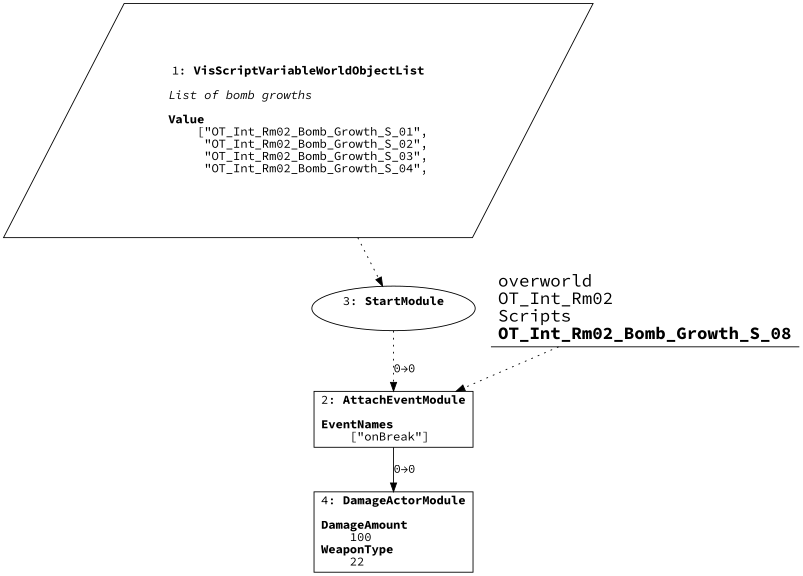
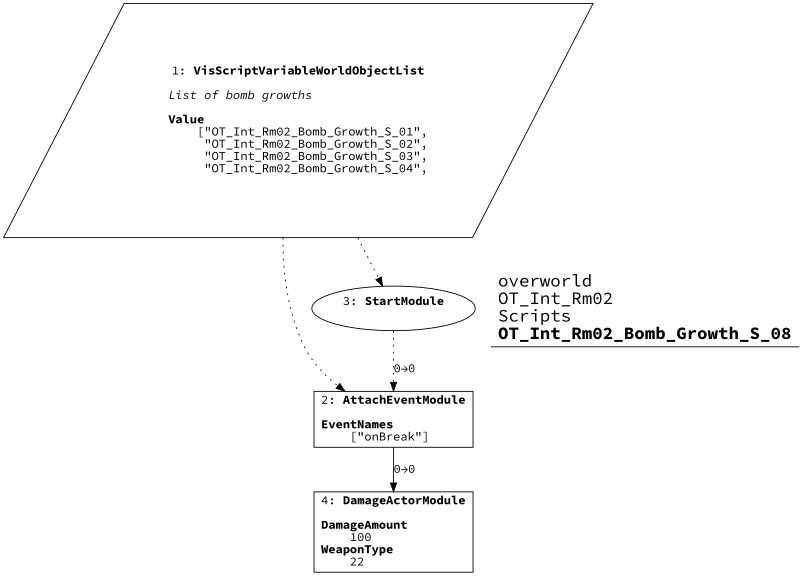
edge "overworld" -> "2:": now "1:" -> "2:"
